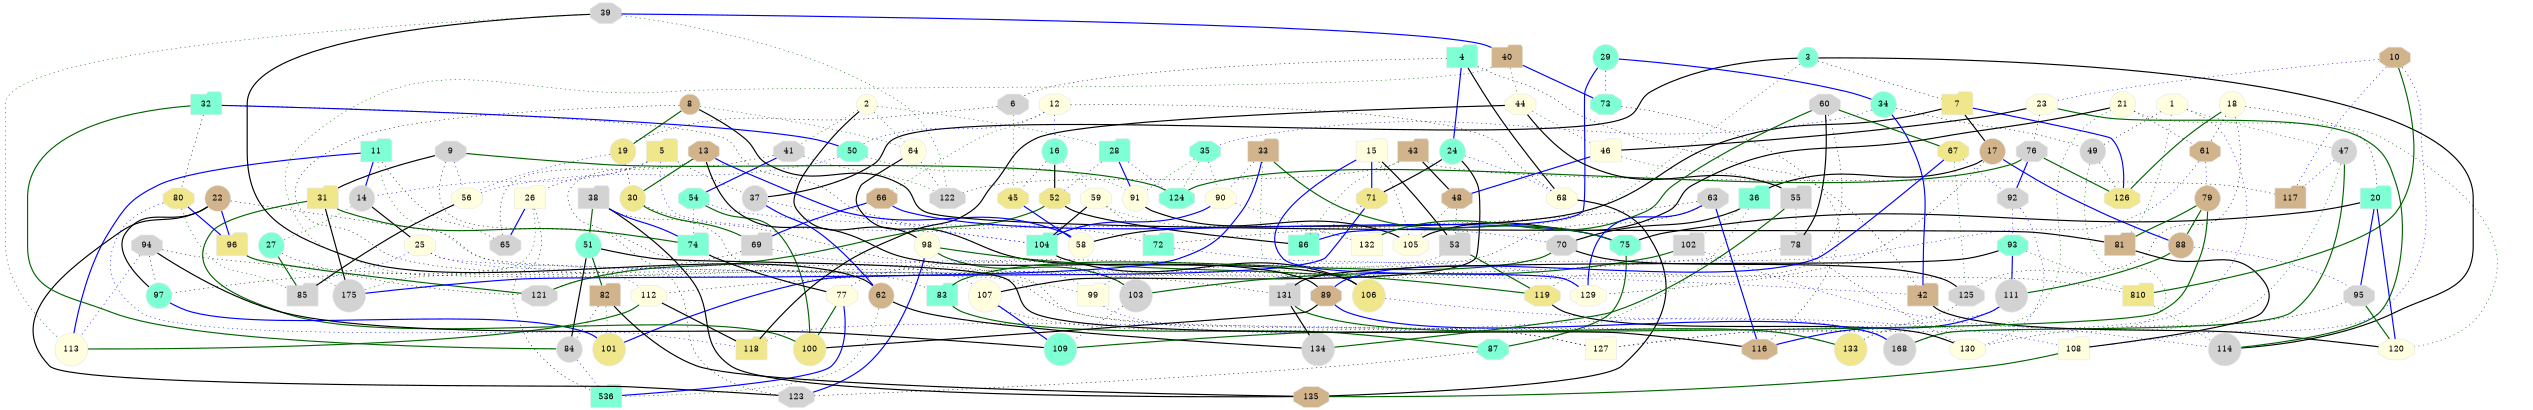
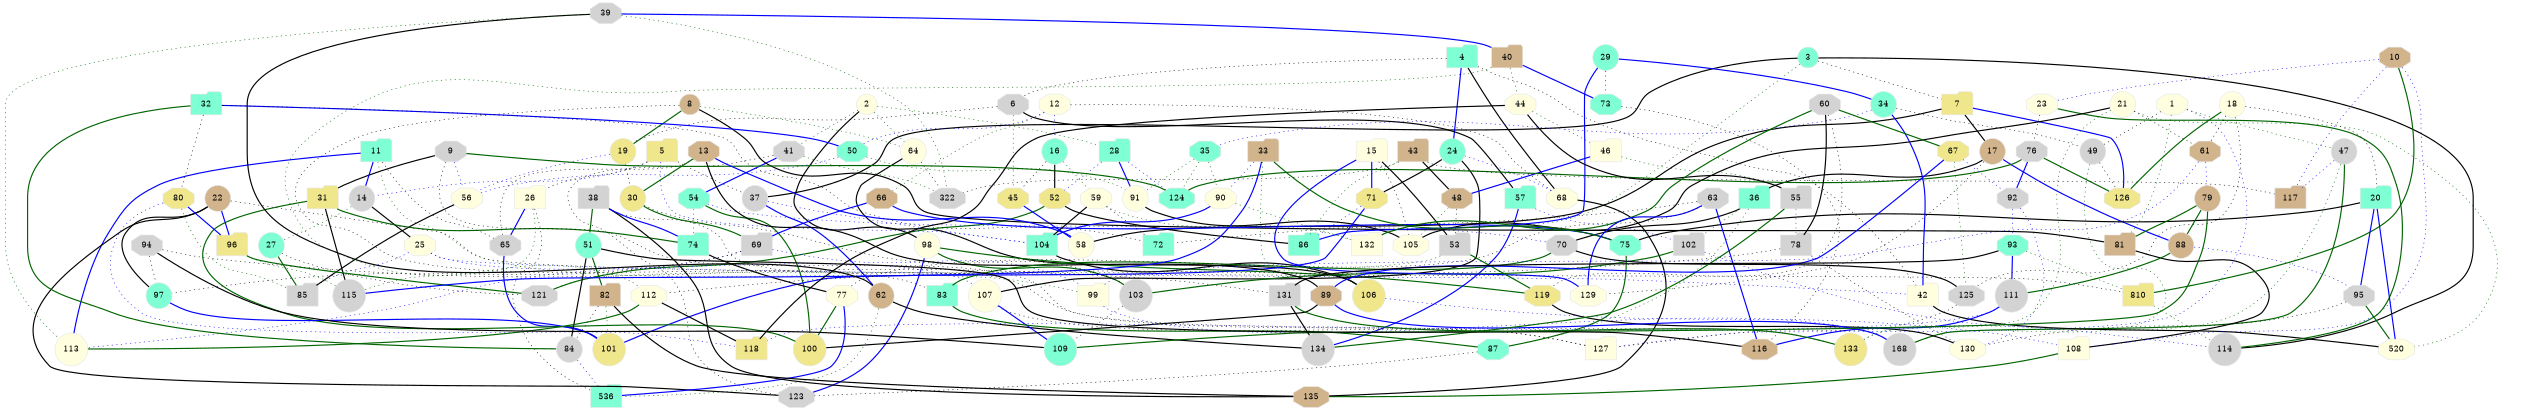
edge "23" -- "46": removed
node "122": label "122" -> "322"
node "57": added
edge "72" -- "129": removed
edge "94" -- "113": now "69" -- "113"
node "175": label "175" -> "115"
node "42": fillcolor tan -> lightyellow
edge "65" -- "101": added
node "120": label "120" -> "520"
